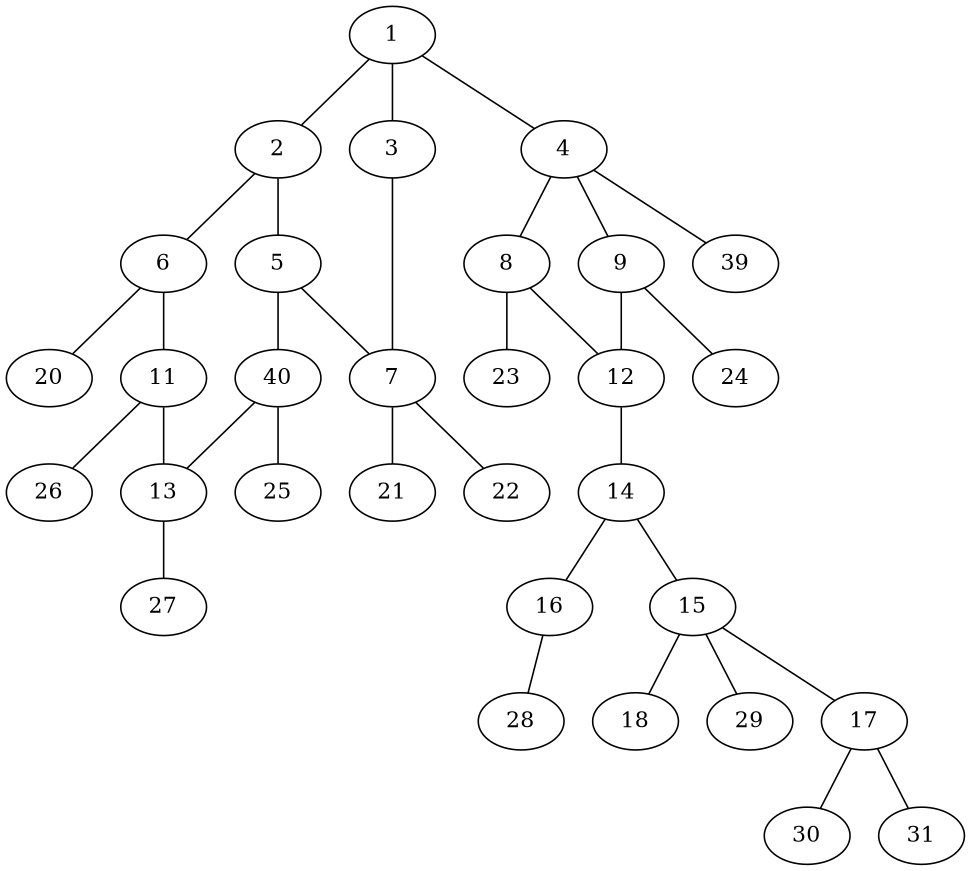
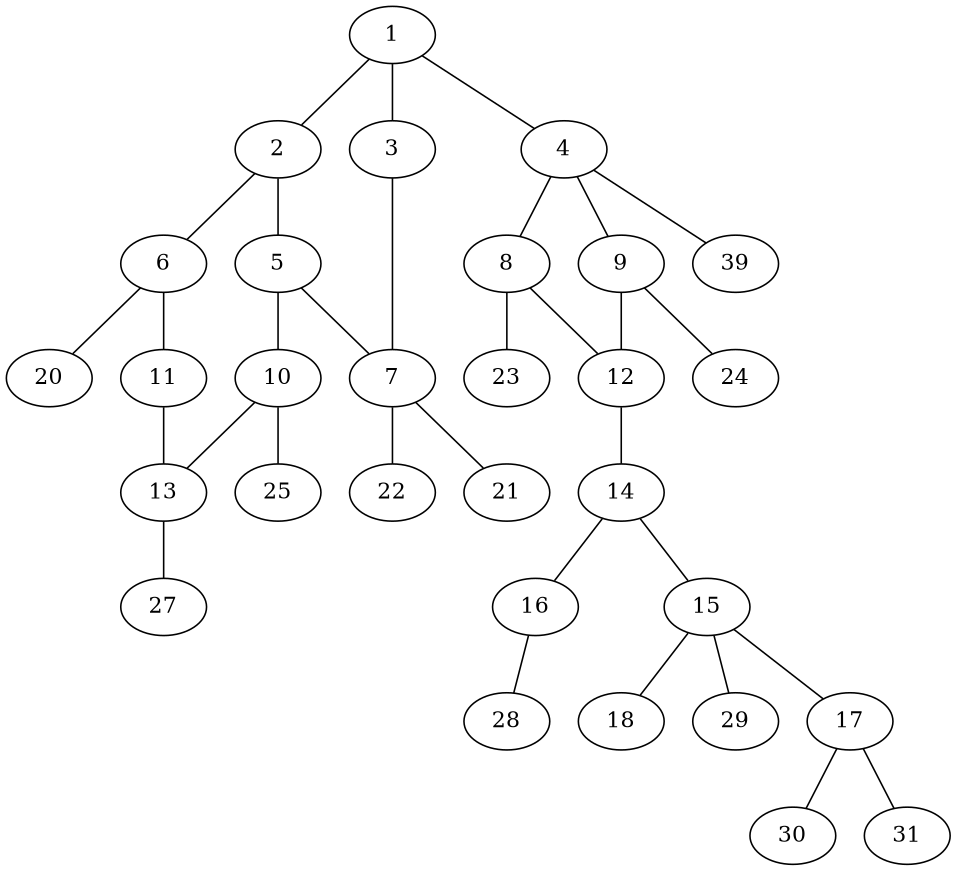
node "40": label "40" -> "10"
node "26": removed
